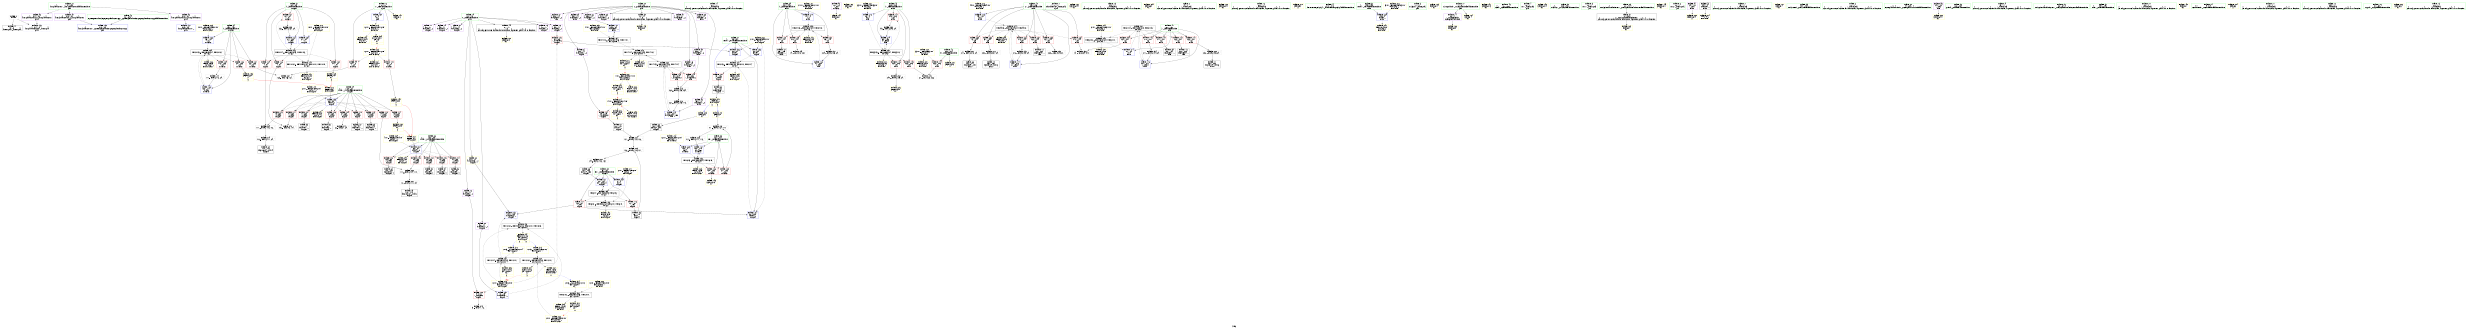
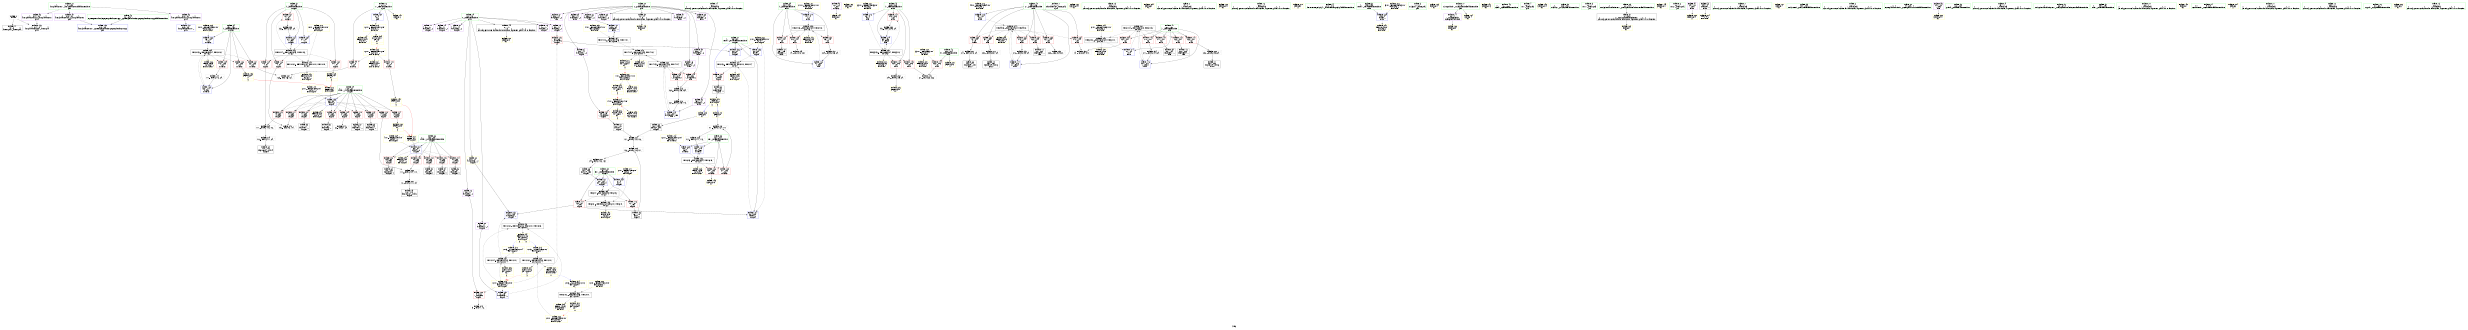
node "NodeID: 135": text "main" -> "atexit"
